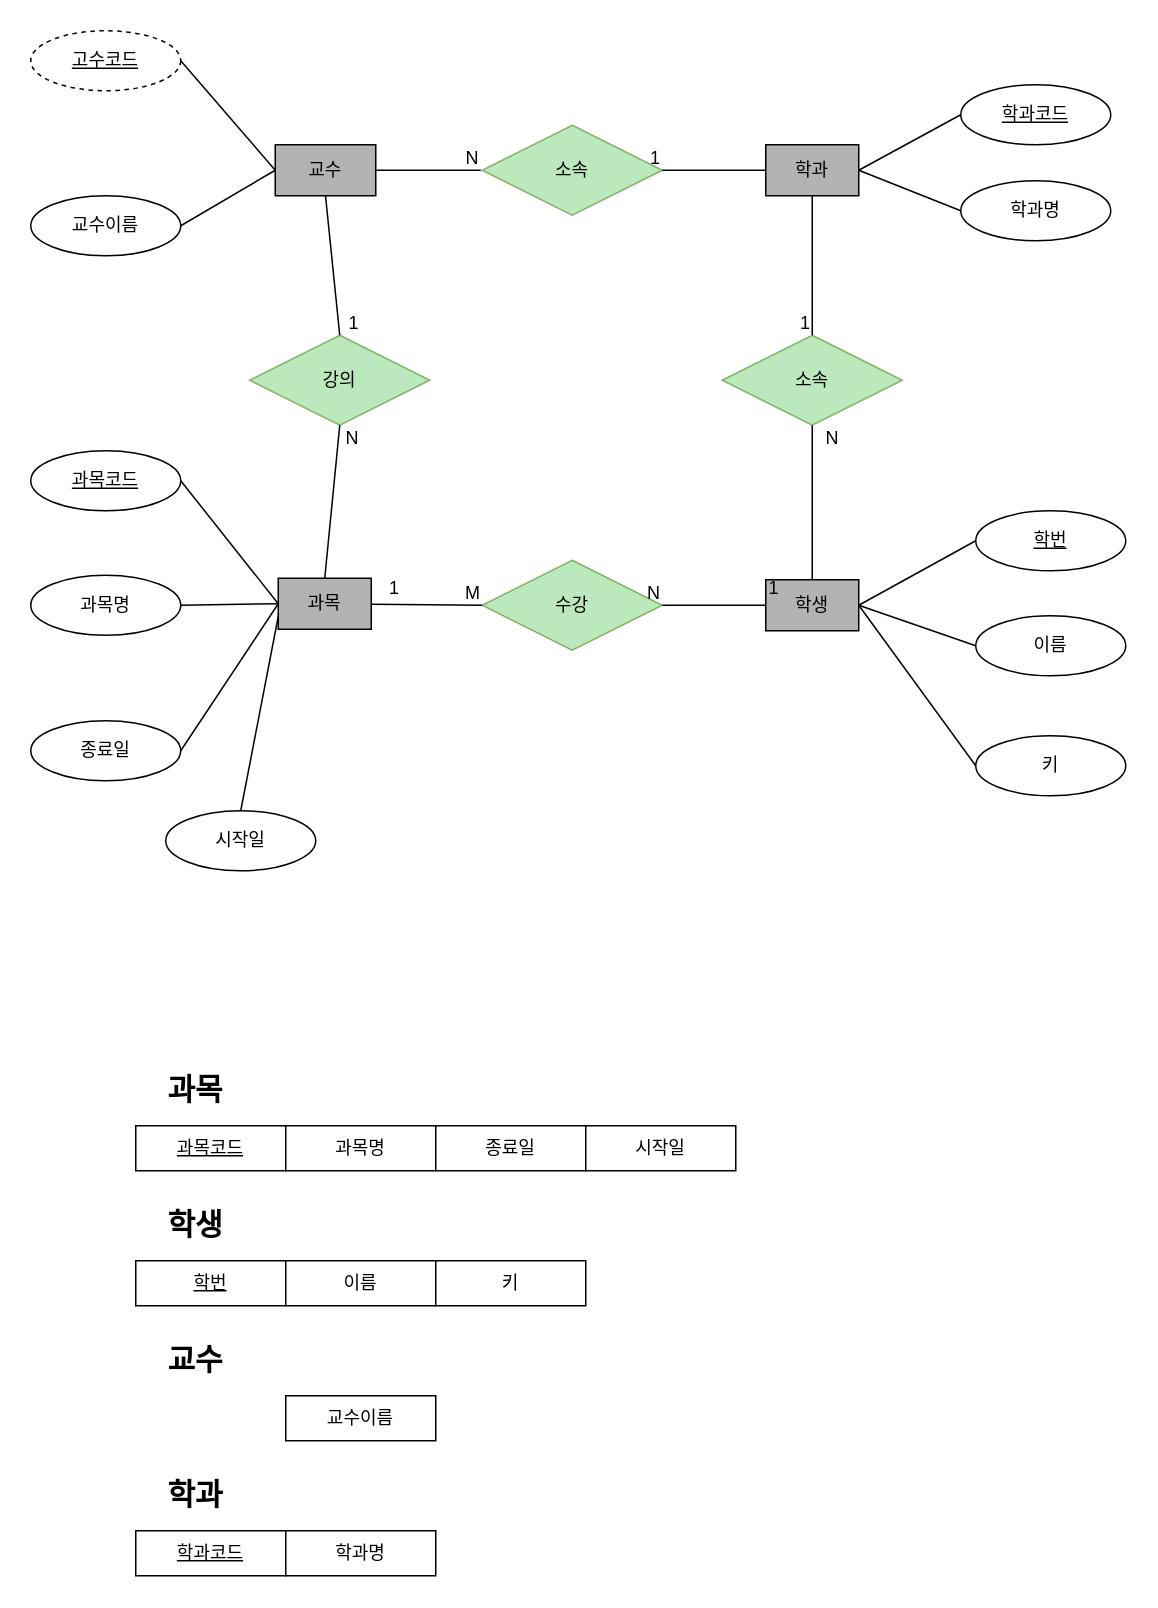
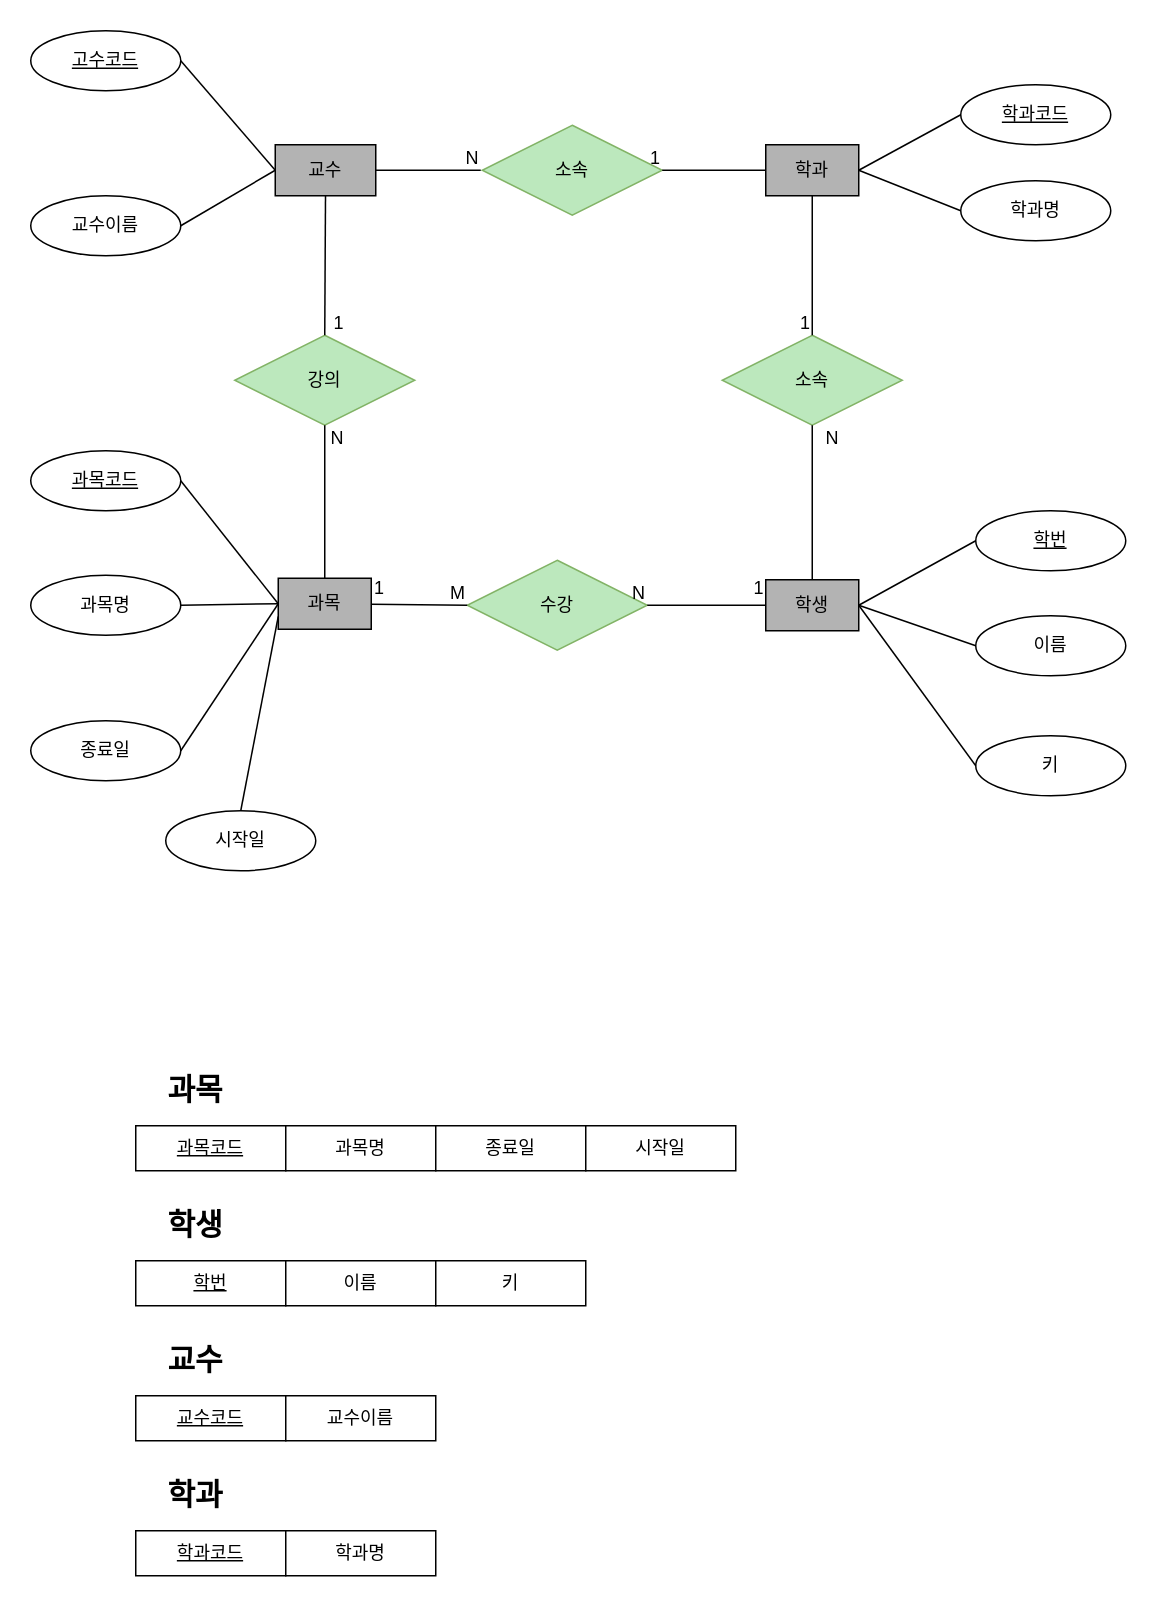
node "고수코드": style dashed -> solid
node "강의": moved (340, 380) -> (325, 380)
node "수강": moved (572, 605) -> (557, 605)
node "교수코드": added
